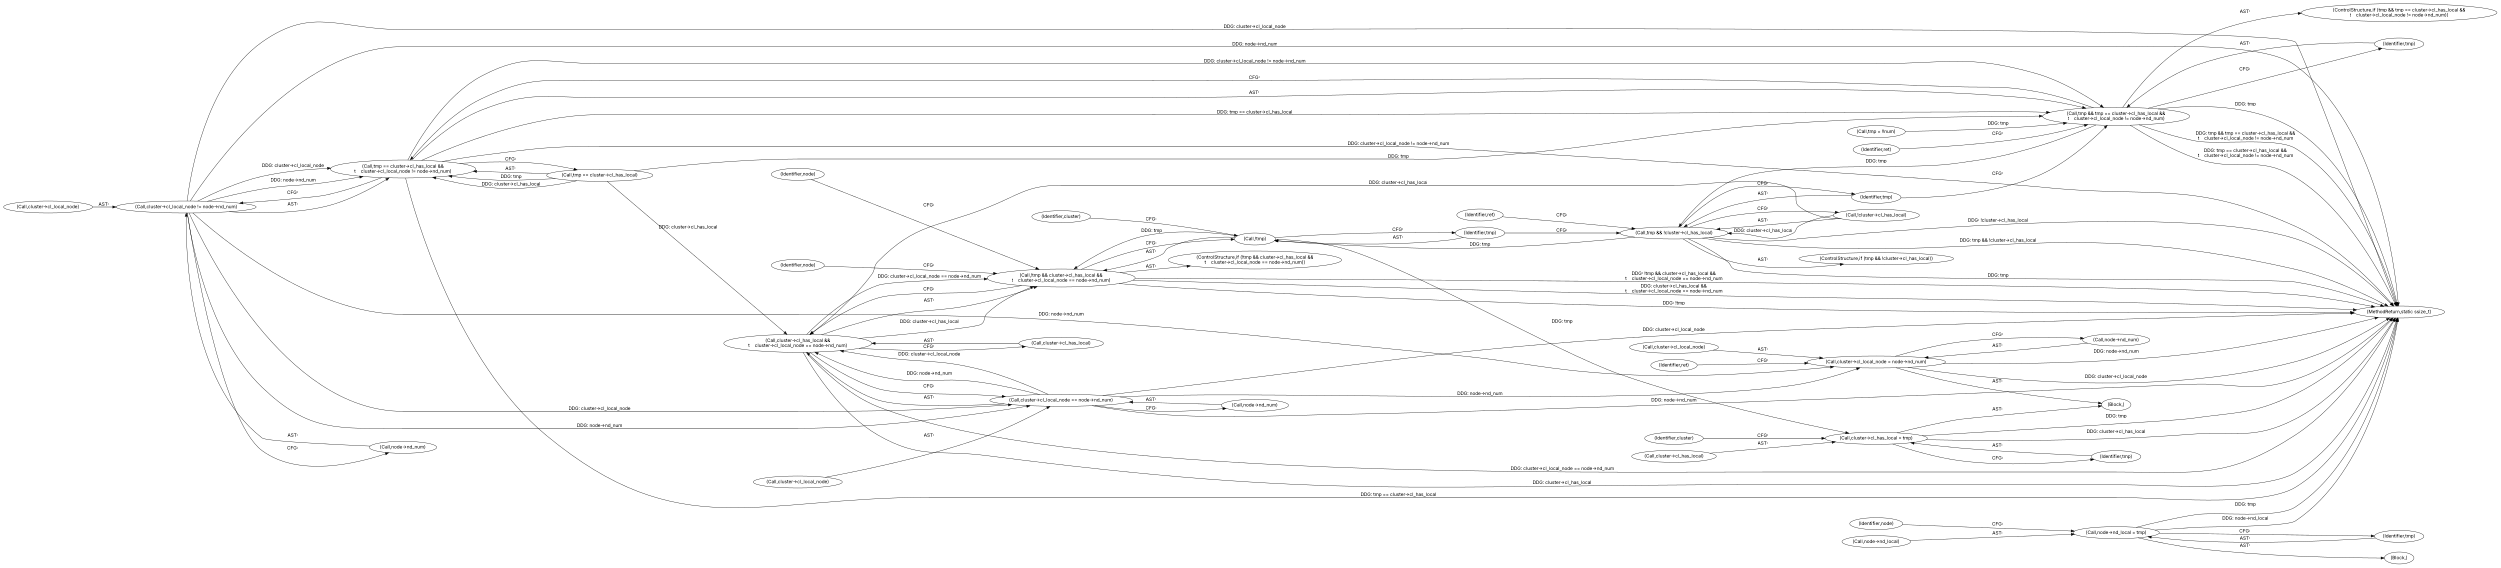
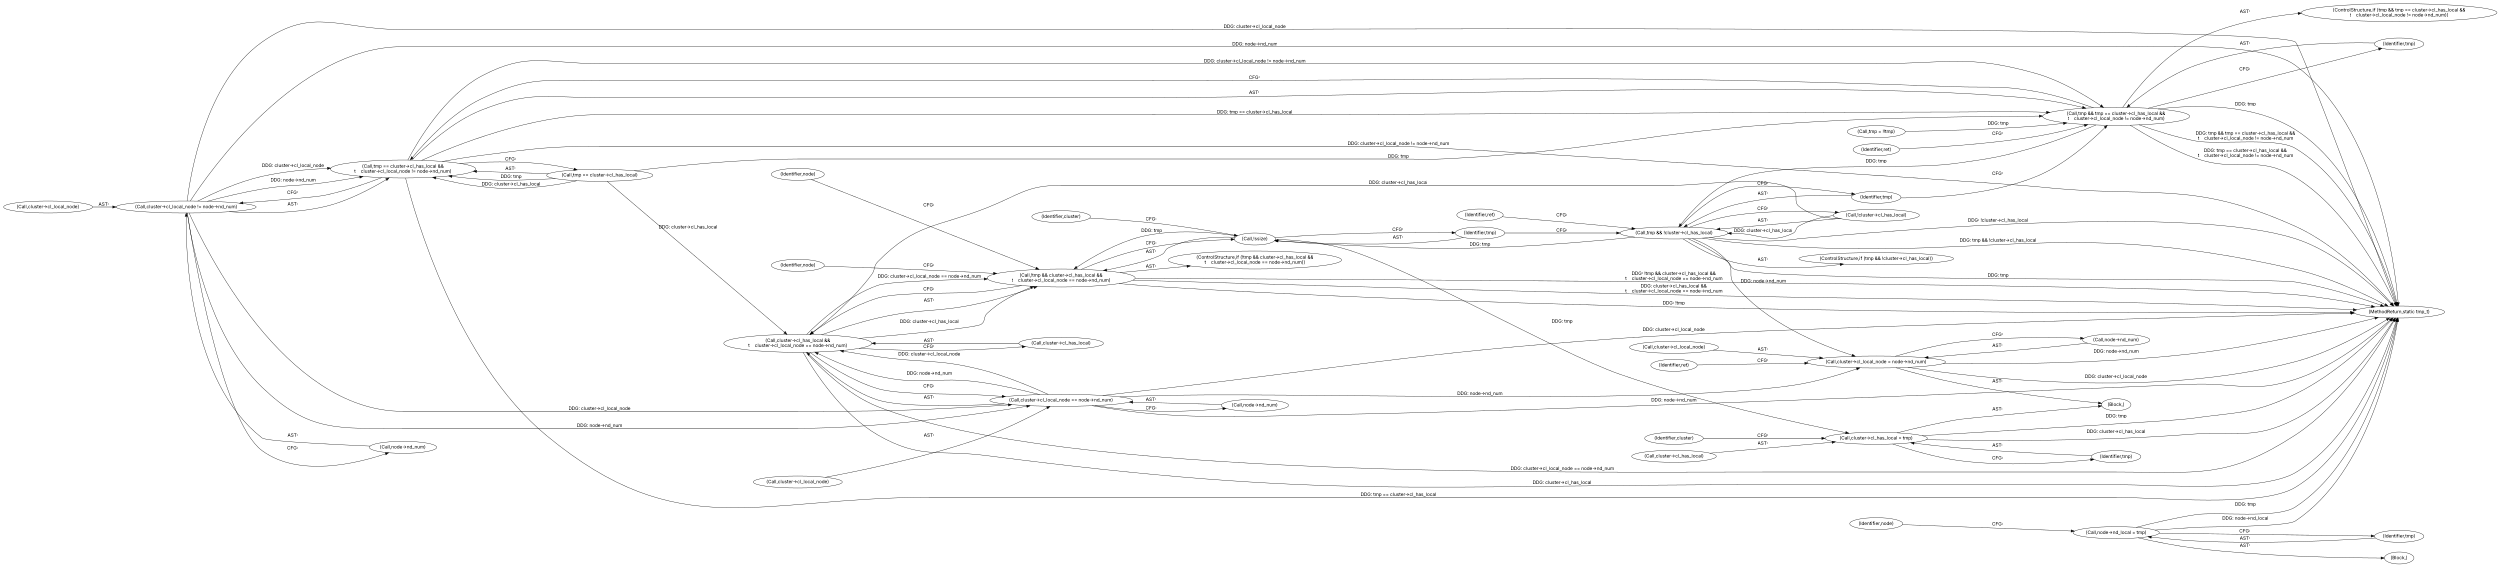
node "(Call,tmp = !!num)": label "(Call,tmp = !!num)" -> "(Call,tmp = !!tmp)"
node "(Call,!tmp)": label "(Call,!tmp)" -> "(Call,!ssize)"
node "(MethodReturn,static ssize_t)": label "(MethodReturn,static ssize_t)" -> "(MethodReturn,static tmp_t)"
edge "(Call,cluster->cl_local_node != node->nd_num)" -> "(Call,cluster->cl_local_node = node->nd_num)": now "(Call,tmp && !cluster->cl_has_local)" -> "(Call,cluster->cl_local_node = node->nd_num)"
node "(Call,node->nd_local)": removed
